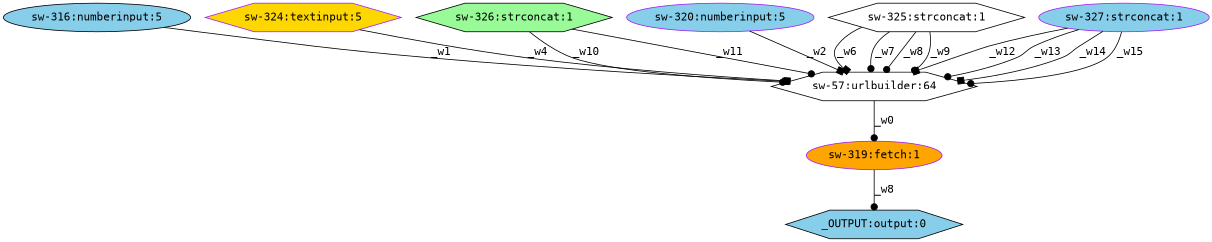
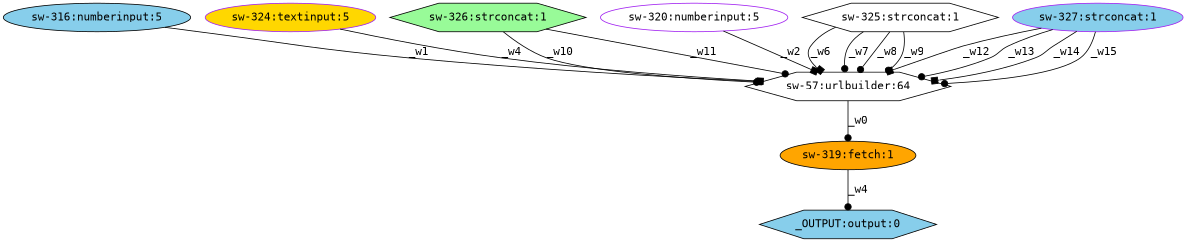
node "sw-324:textinput:5": shape hexagon -> ellipse
node "sw-320:numberinput:5": fillcolor skyblue -> white
node "sw-319:fetch:1": color purple -> black
edge "sw-319:fetch:1" -> "_OUTPUT:output:0": label "_w8" -> "_w4"
